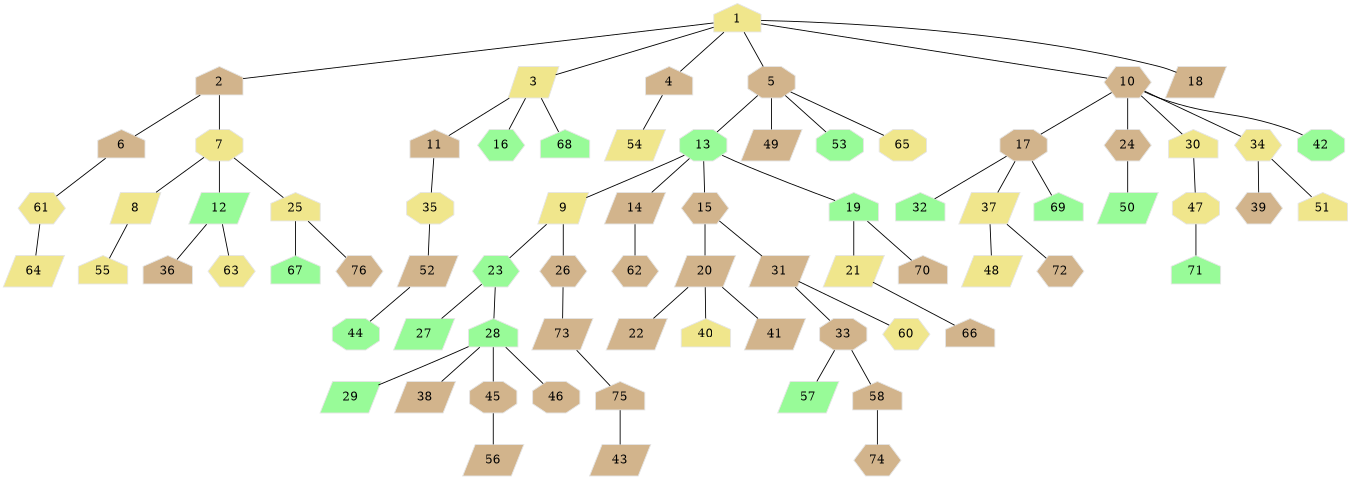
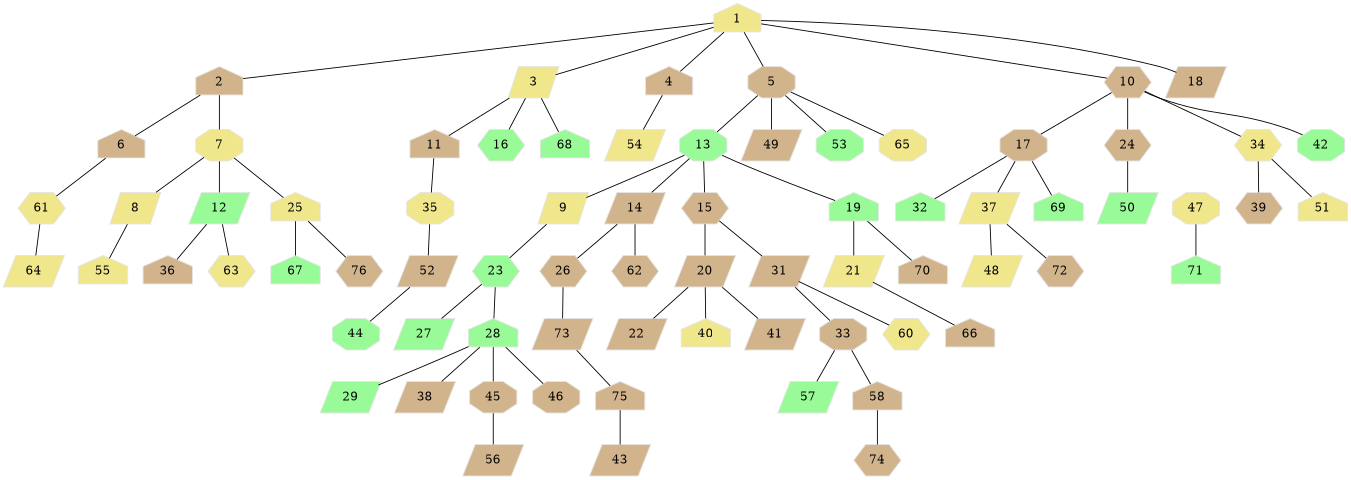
node "30": removed
edge "9" -- "26": now "14" -- "26"
